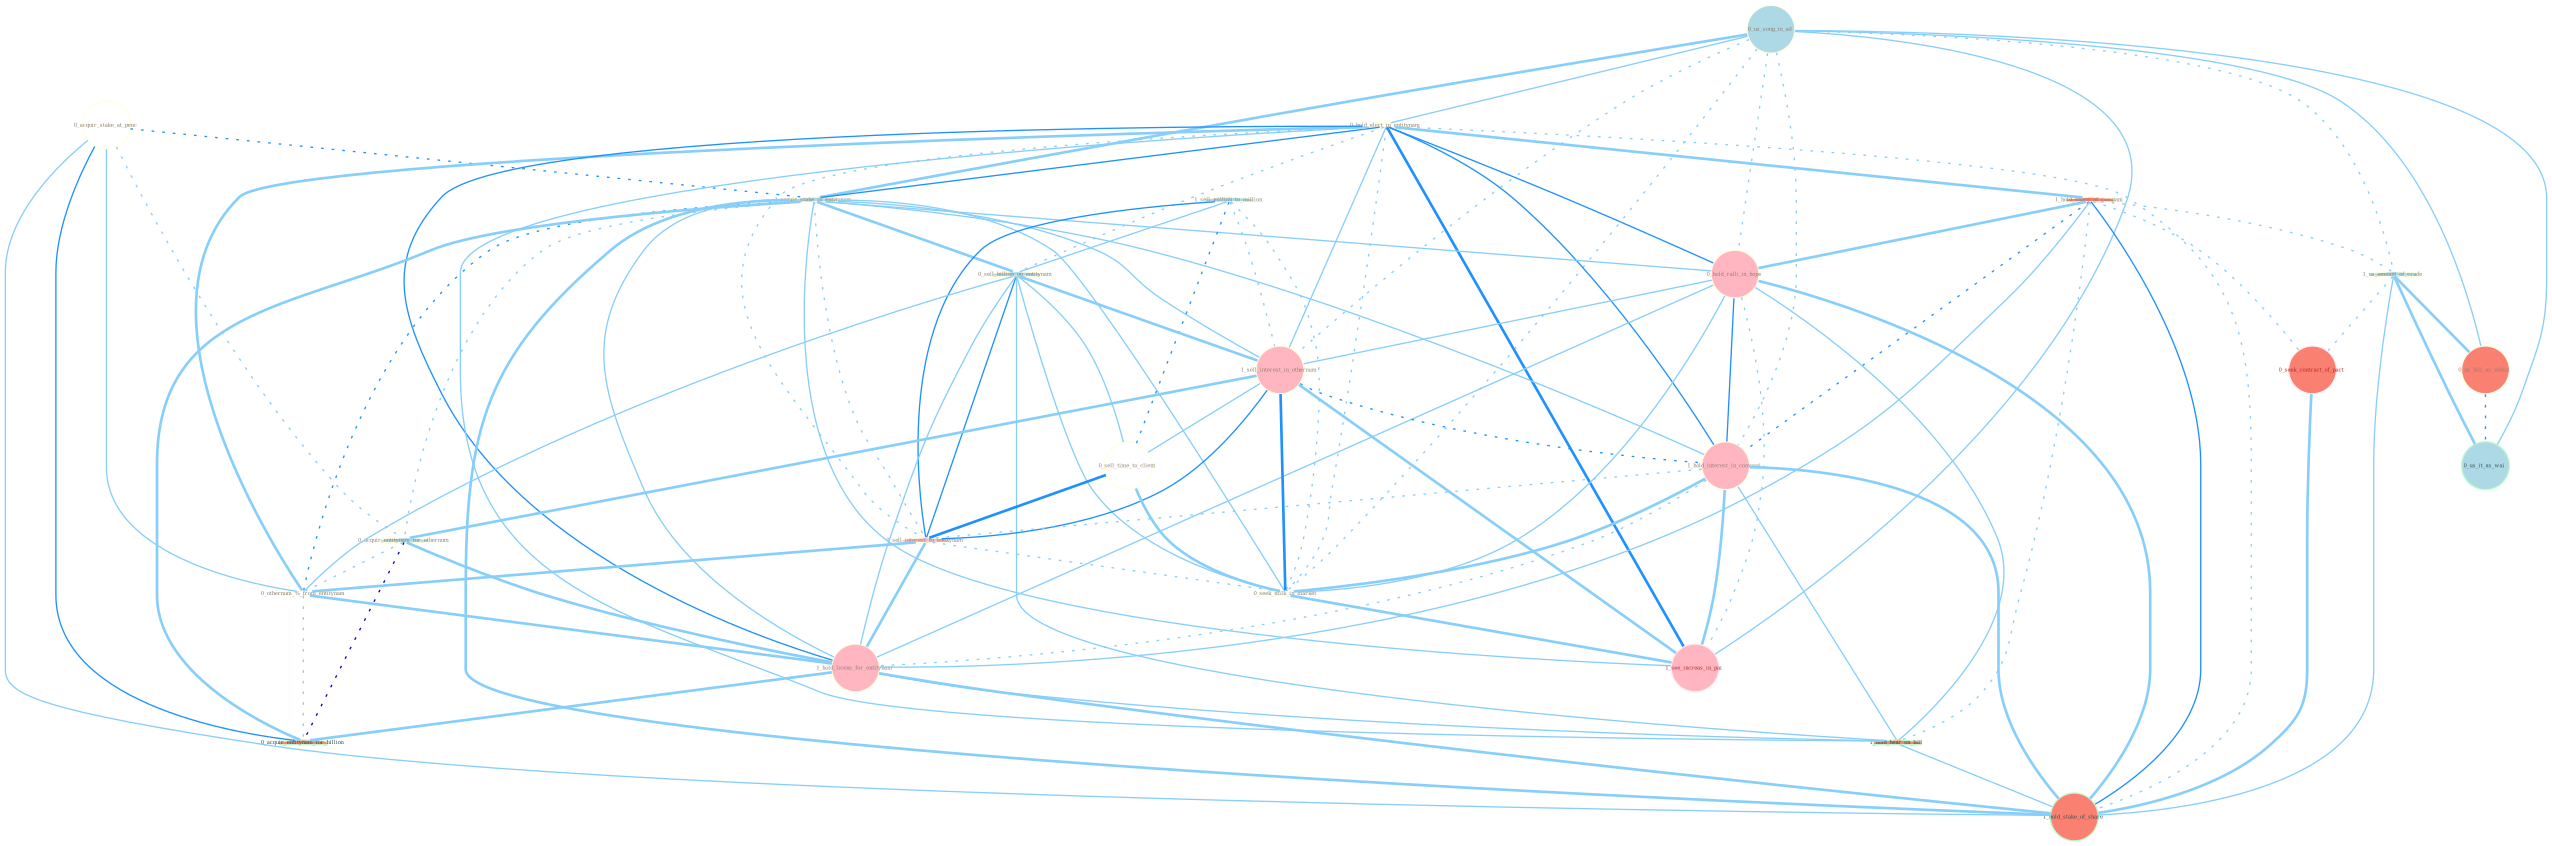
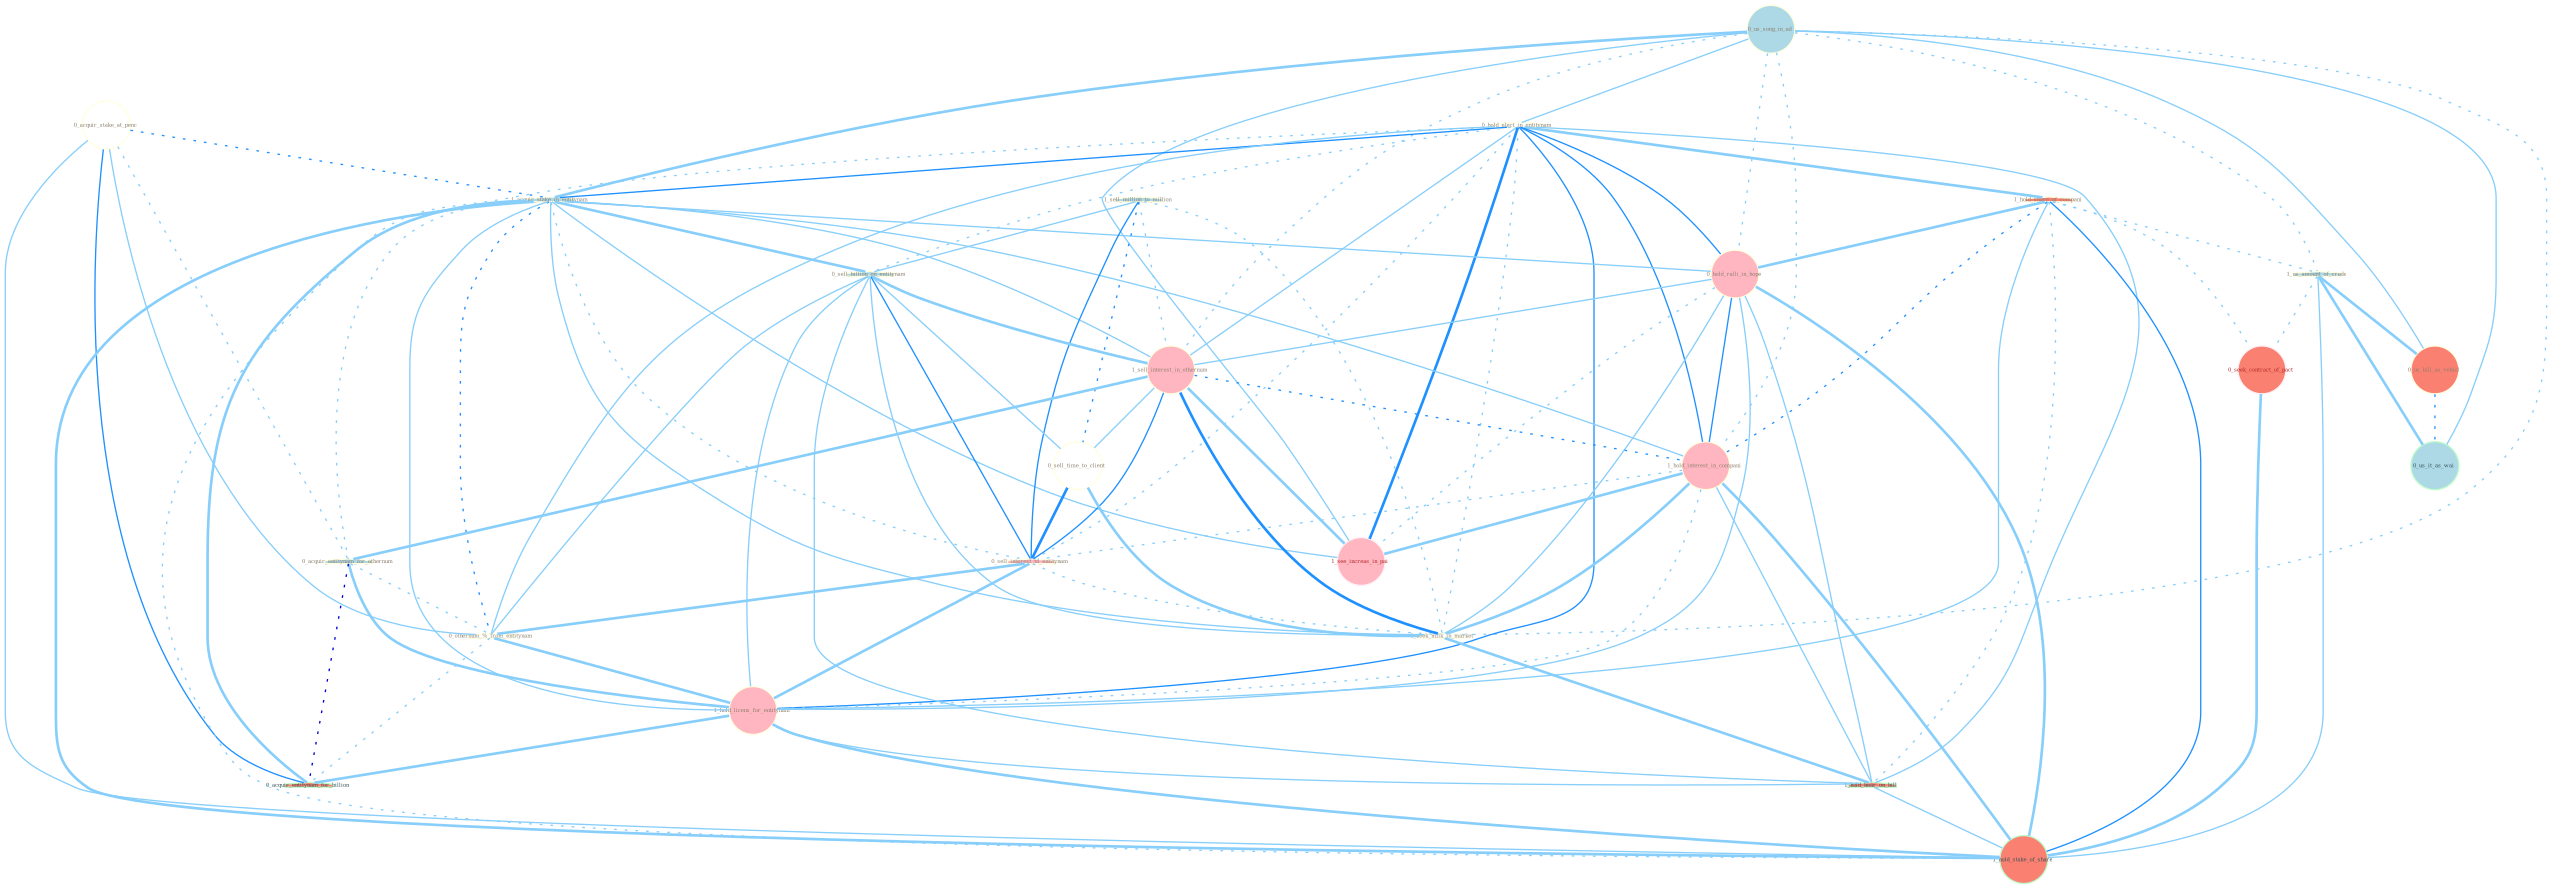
edge "0_hold_elect_in_entitynam" -- "0_othernum_%_from_entitynam": style bold -> solid
edge "0_seek_milk_in_market" -- "1_see_increas_in_pai": now "0_seek_milk_in_market" -- "1_hold_hear_on_bill"
